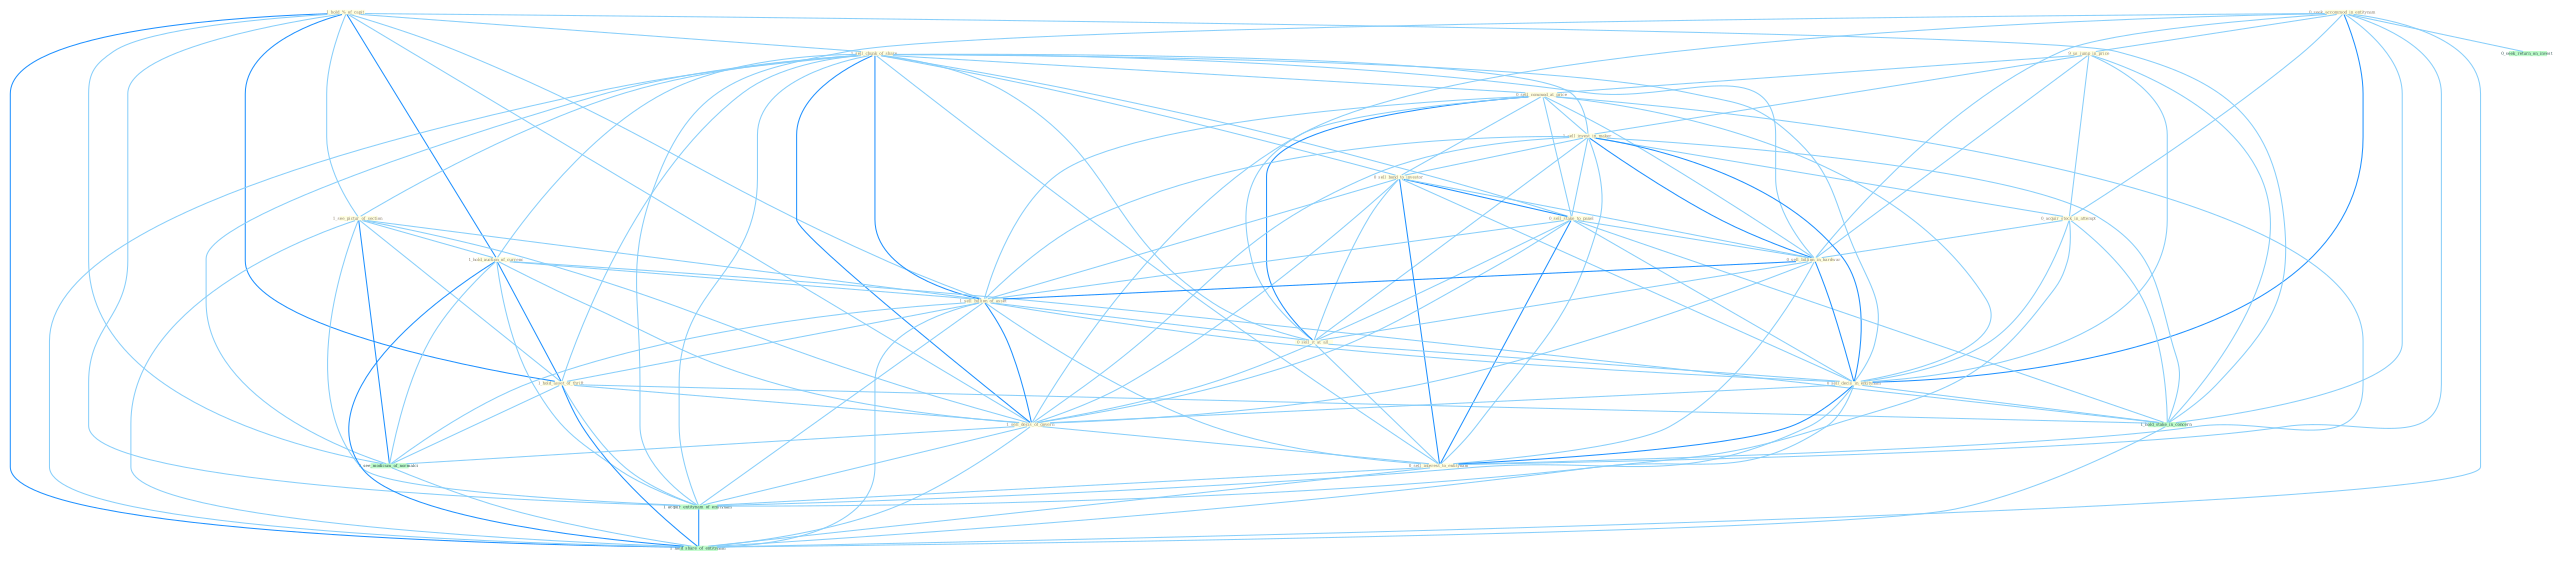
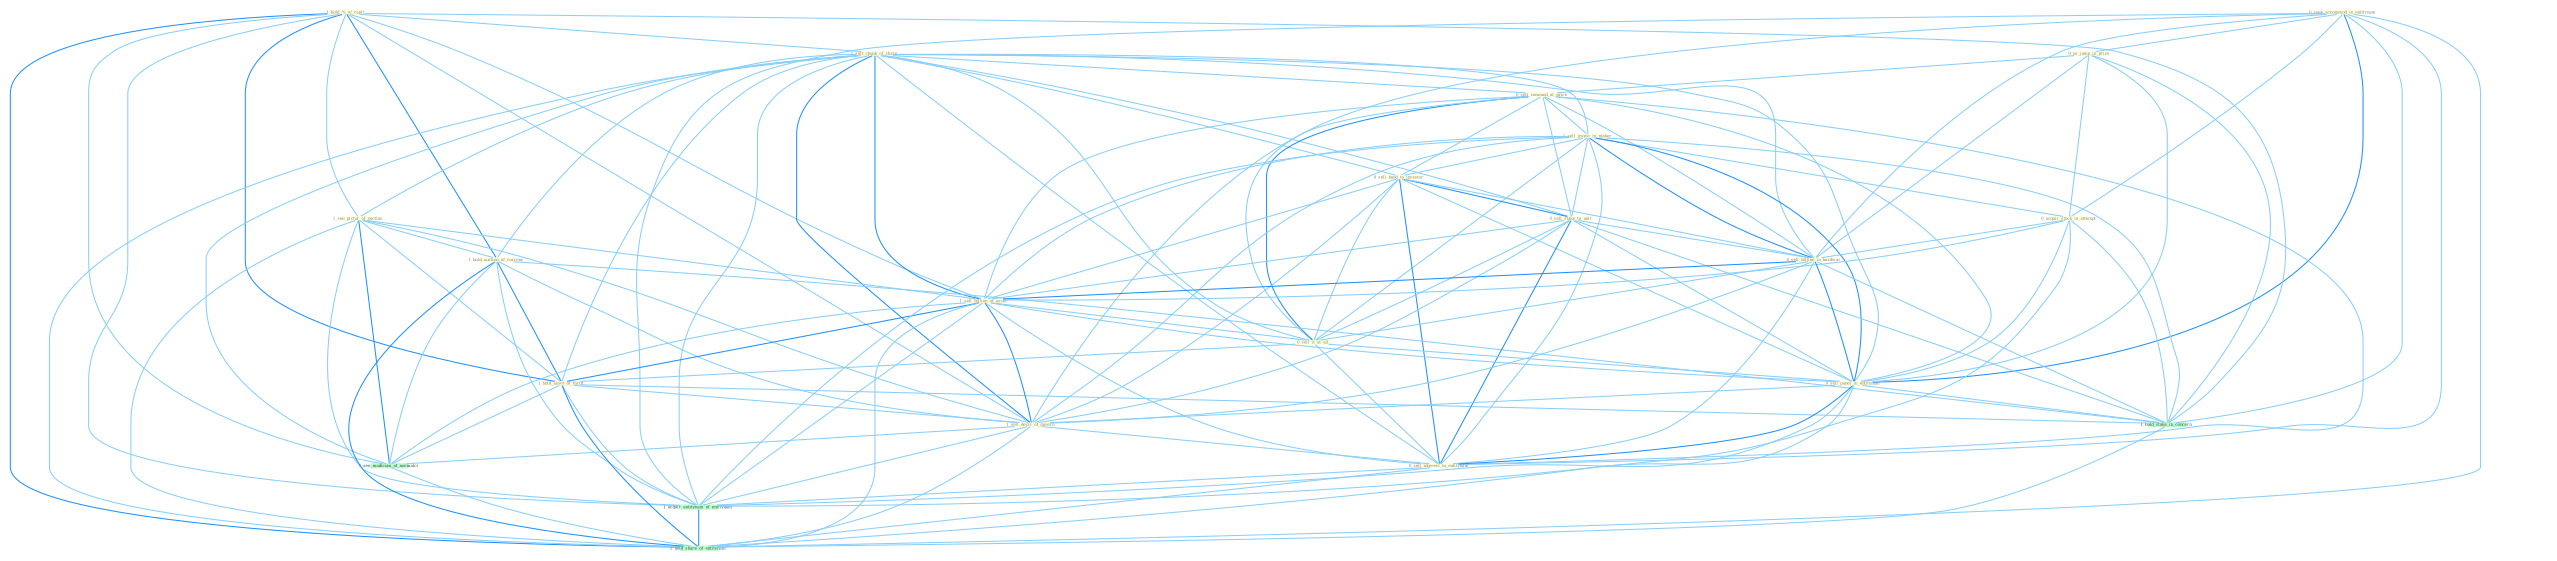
node "0_seek_return_on_invest": removed
edge "9_us_jump_in_price" -- "1_sell_invest_in_maker": now "1_acquir_entitynam_of_entitynam" -- "1_sell_invest_in_maker"
node "0_sell_stake_to_panel": label "0_sell_stake_to_panel" -> "0_sell_stake_to_unit"
edge "1_hold_auction_of_currenc" -- "1_sell_billion_of_asset": now "0_acquir_stock_in_attempt" -- "1_sell_billion_of_asset"
edge "0_sell_billion_in_hardwar" -- "1_hold_stake_in_concern": added
edge "1_sell_billion_of_asset" -- "1_hold_asset_of_thrift": color #87cefa -> #1e90ff
edge "0_sell_it_at_all" -- "1_sell_decis_of_govern": now "0_sell_it_at_all" -- "1_hold_asset_of_thrift"
node "0_sell_decis_in_entitynam": label "0_sell_decis_in_entitynam" -> "0_sell_panel_in_entitynam"
